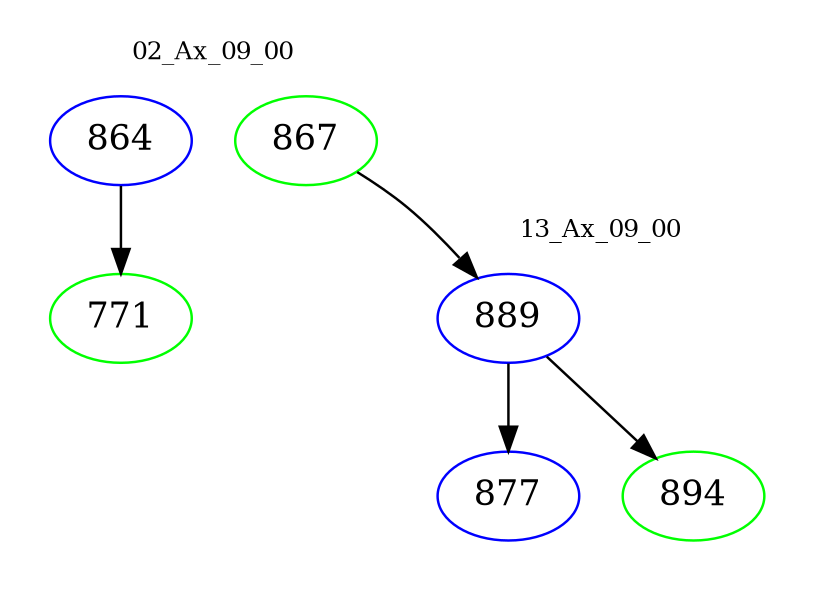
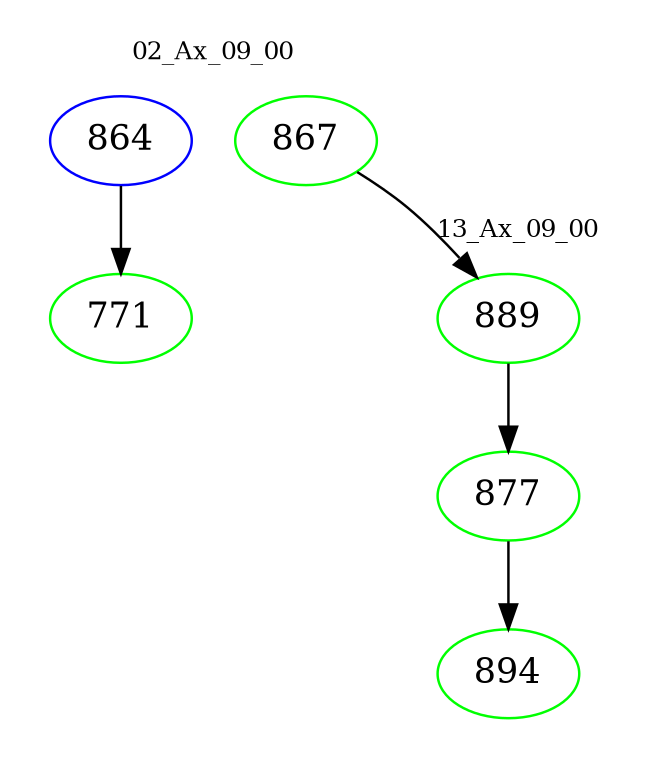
node "889": color blue -> green
edge "889" -> "894": now "877" -> "894"
node "877": color blue -> green
